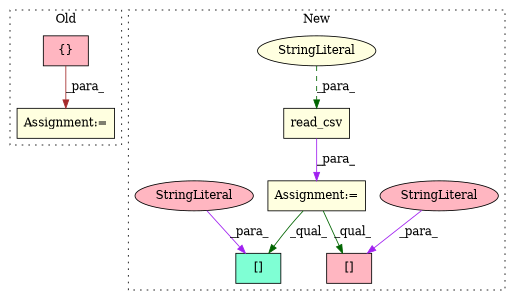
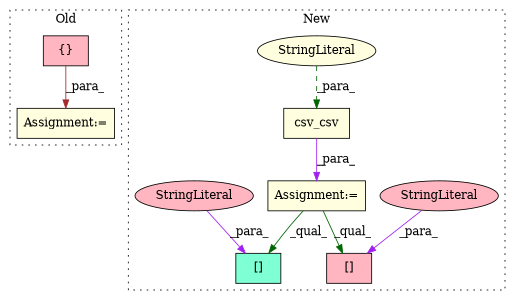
node "read_csv": label "read_csv" -> "csv_csv"
